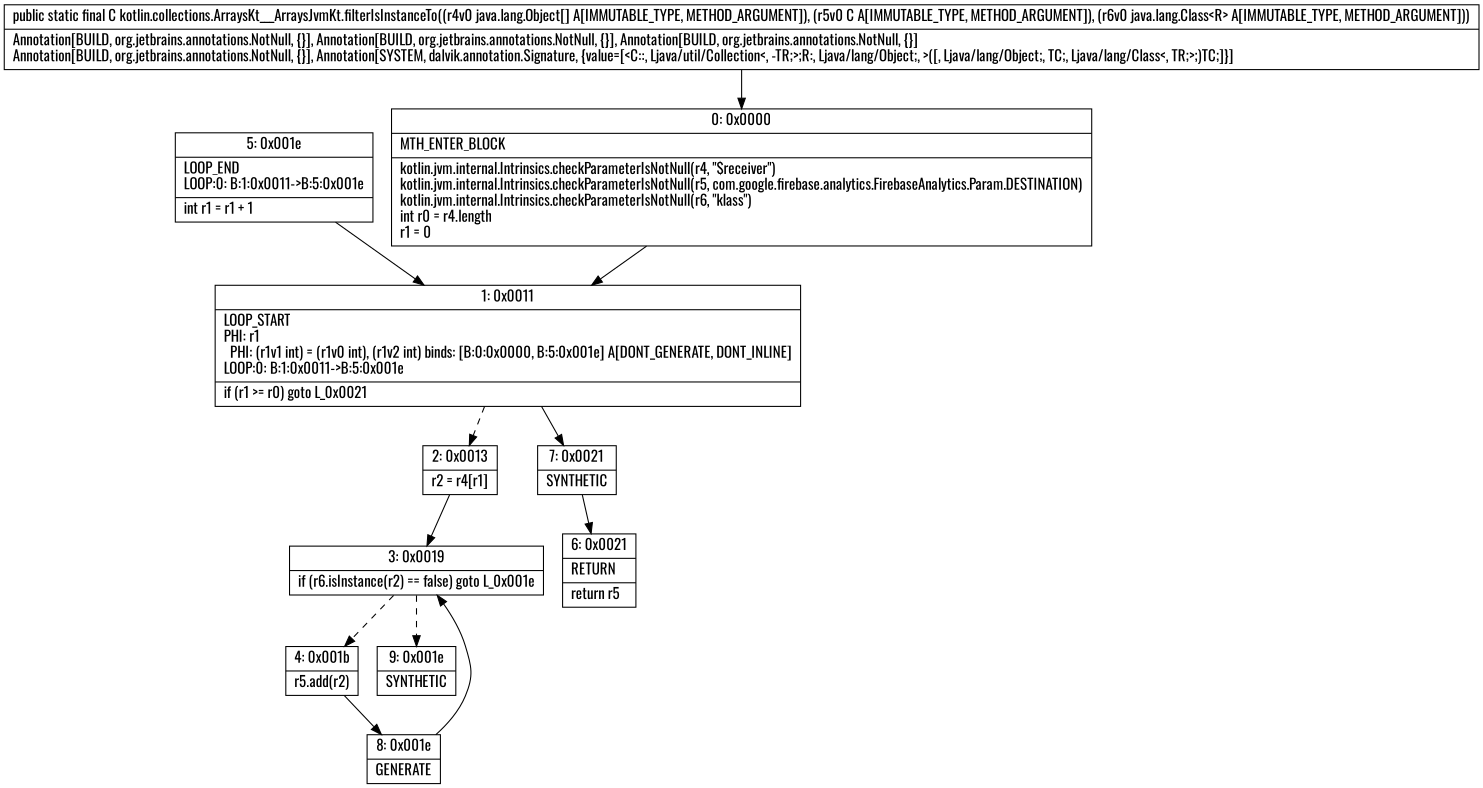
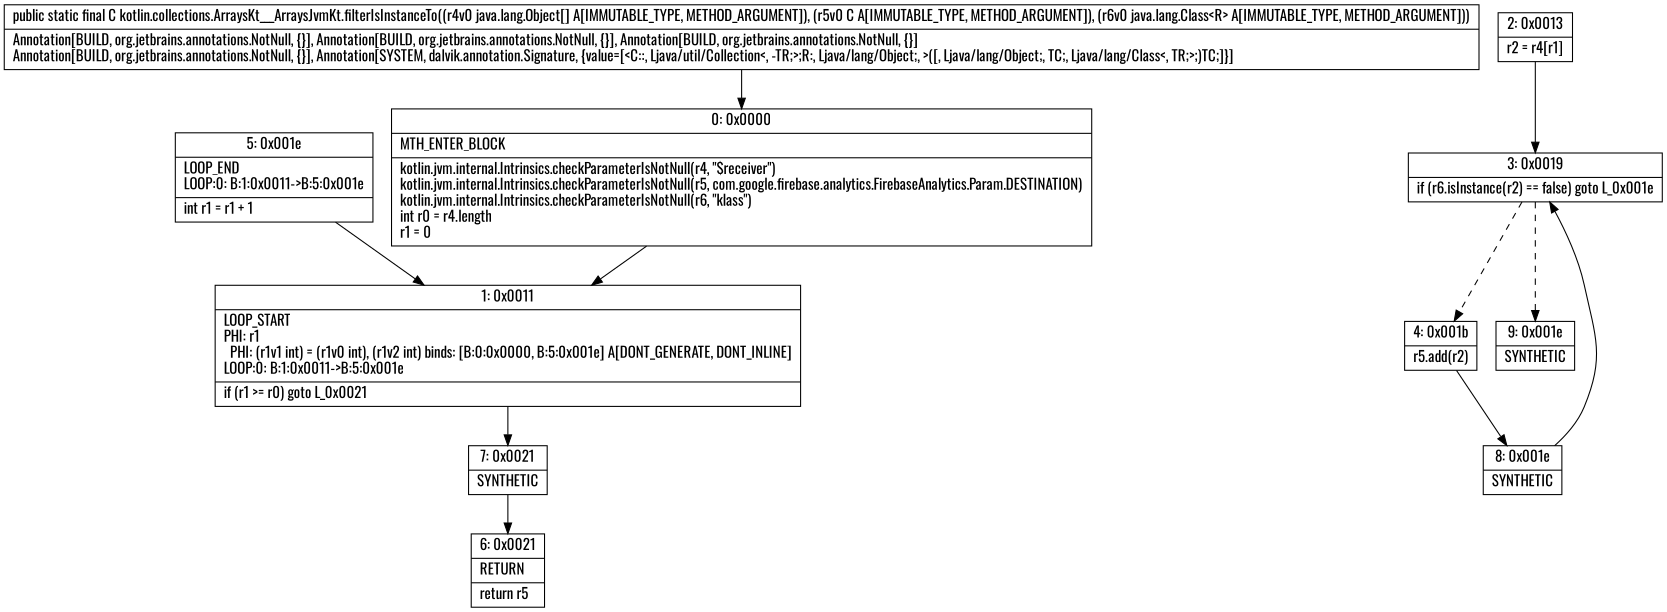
edge "1: 0x0011" -> "2: 0x0013": removed
node "8: 0x001e": text "GENERATE" -> "SYNTHETIC"
